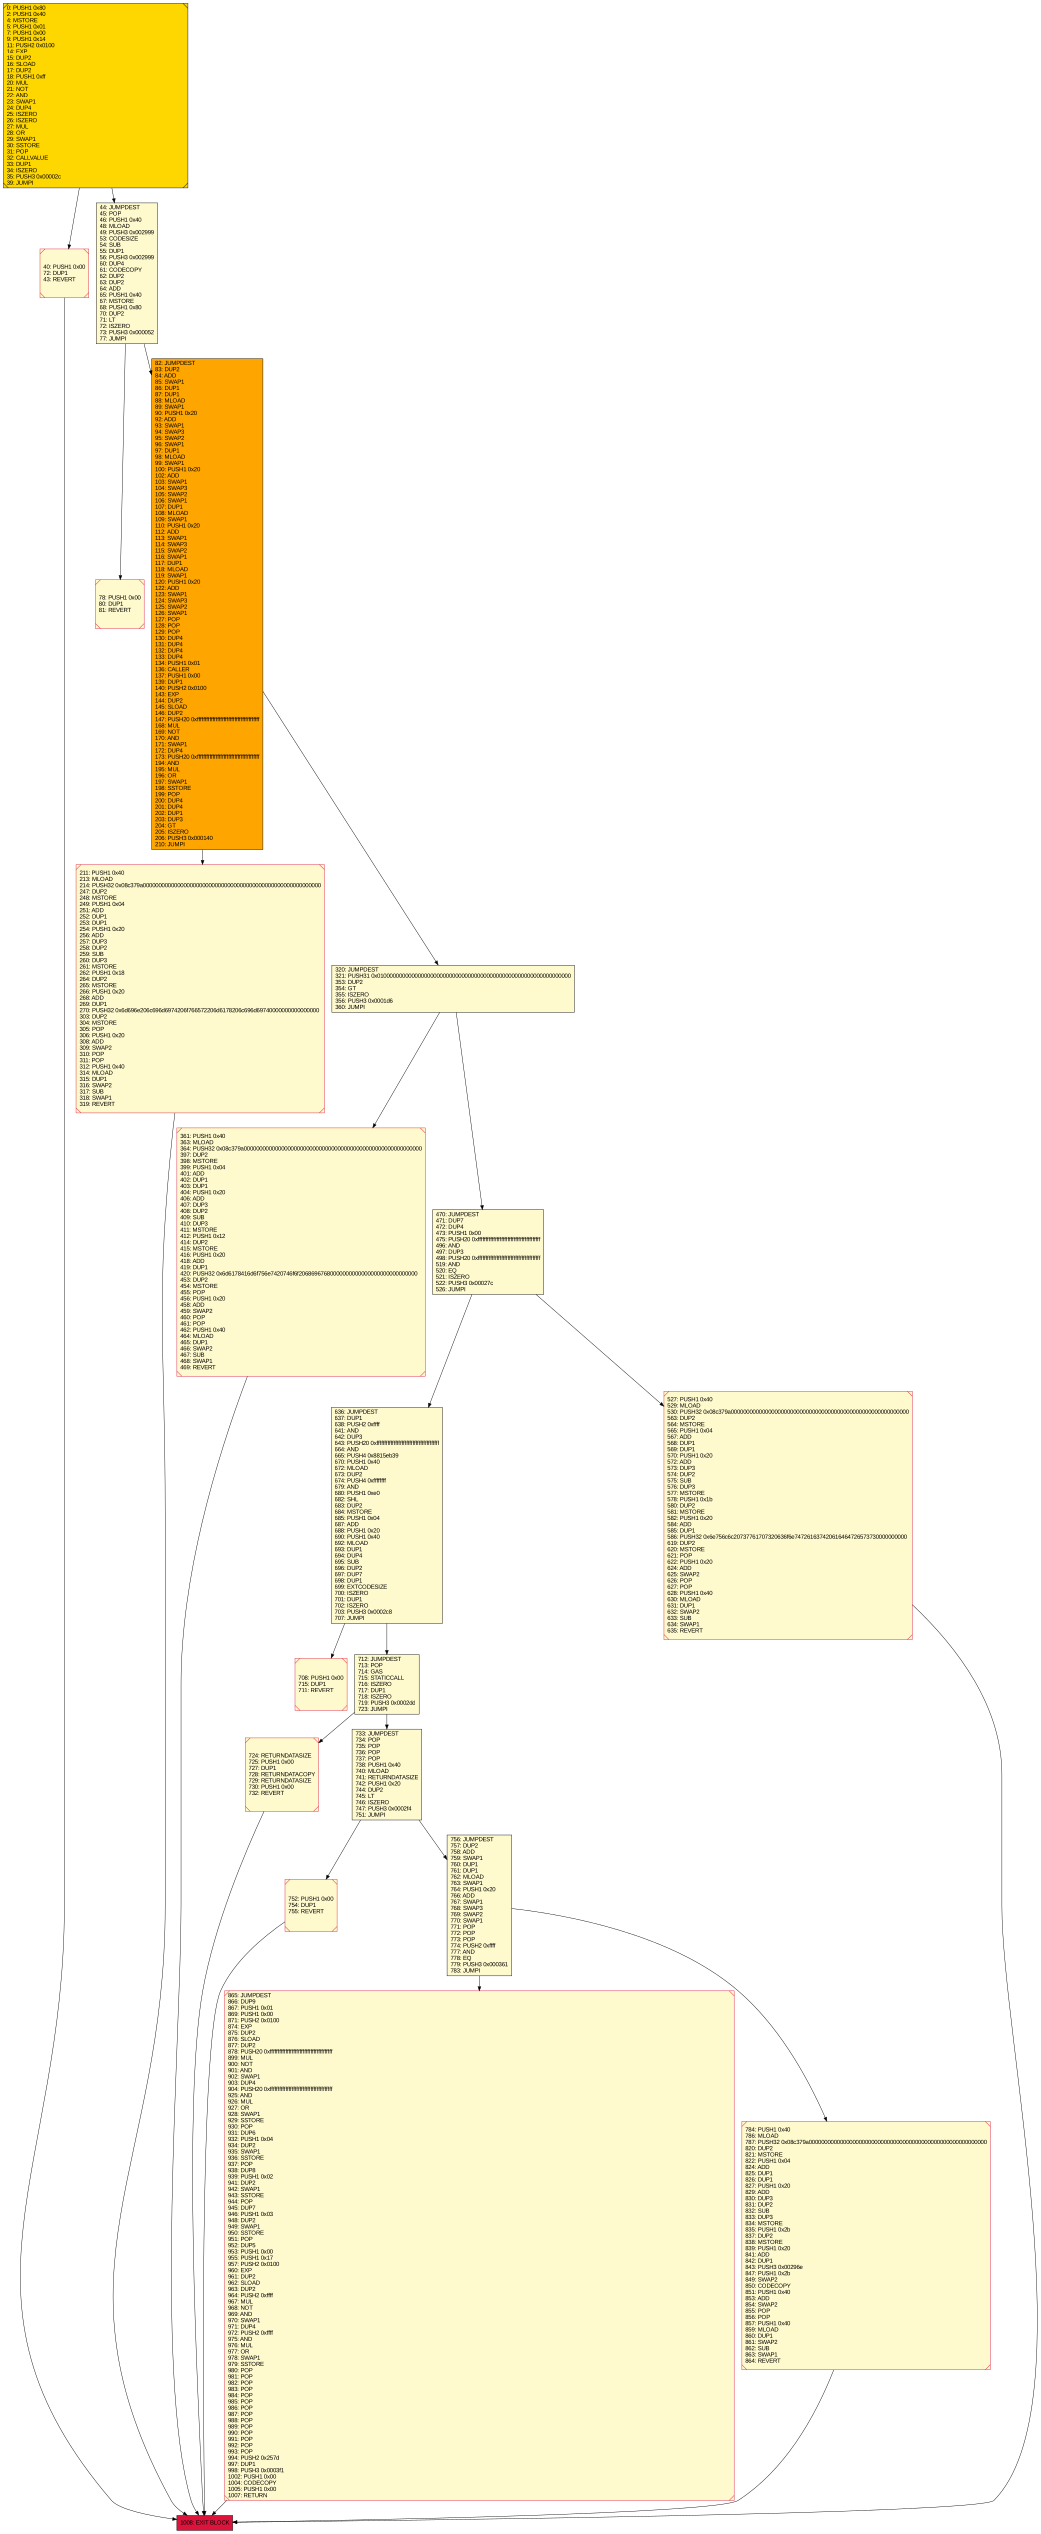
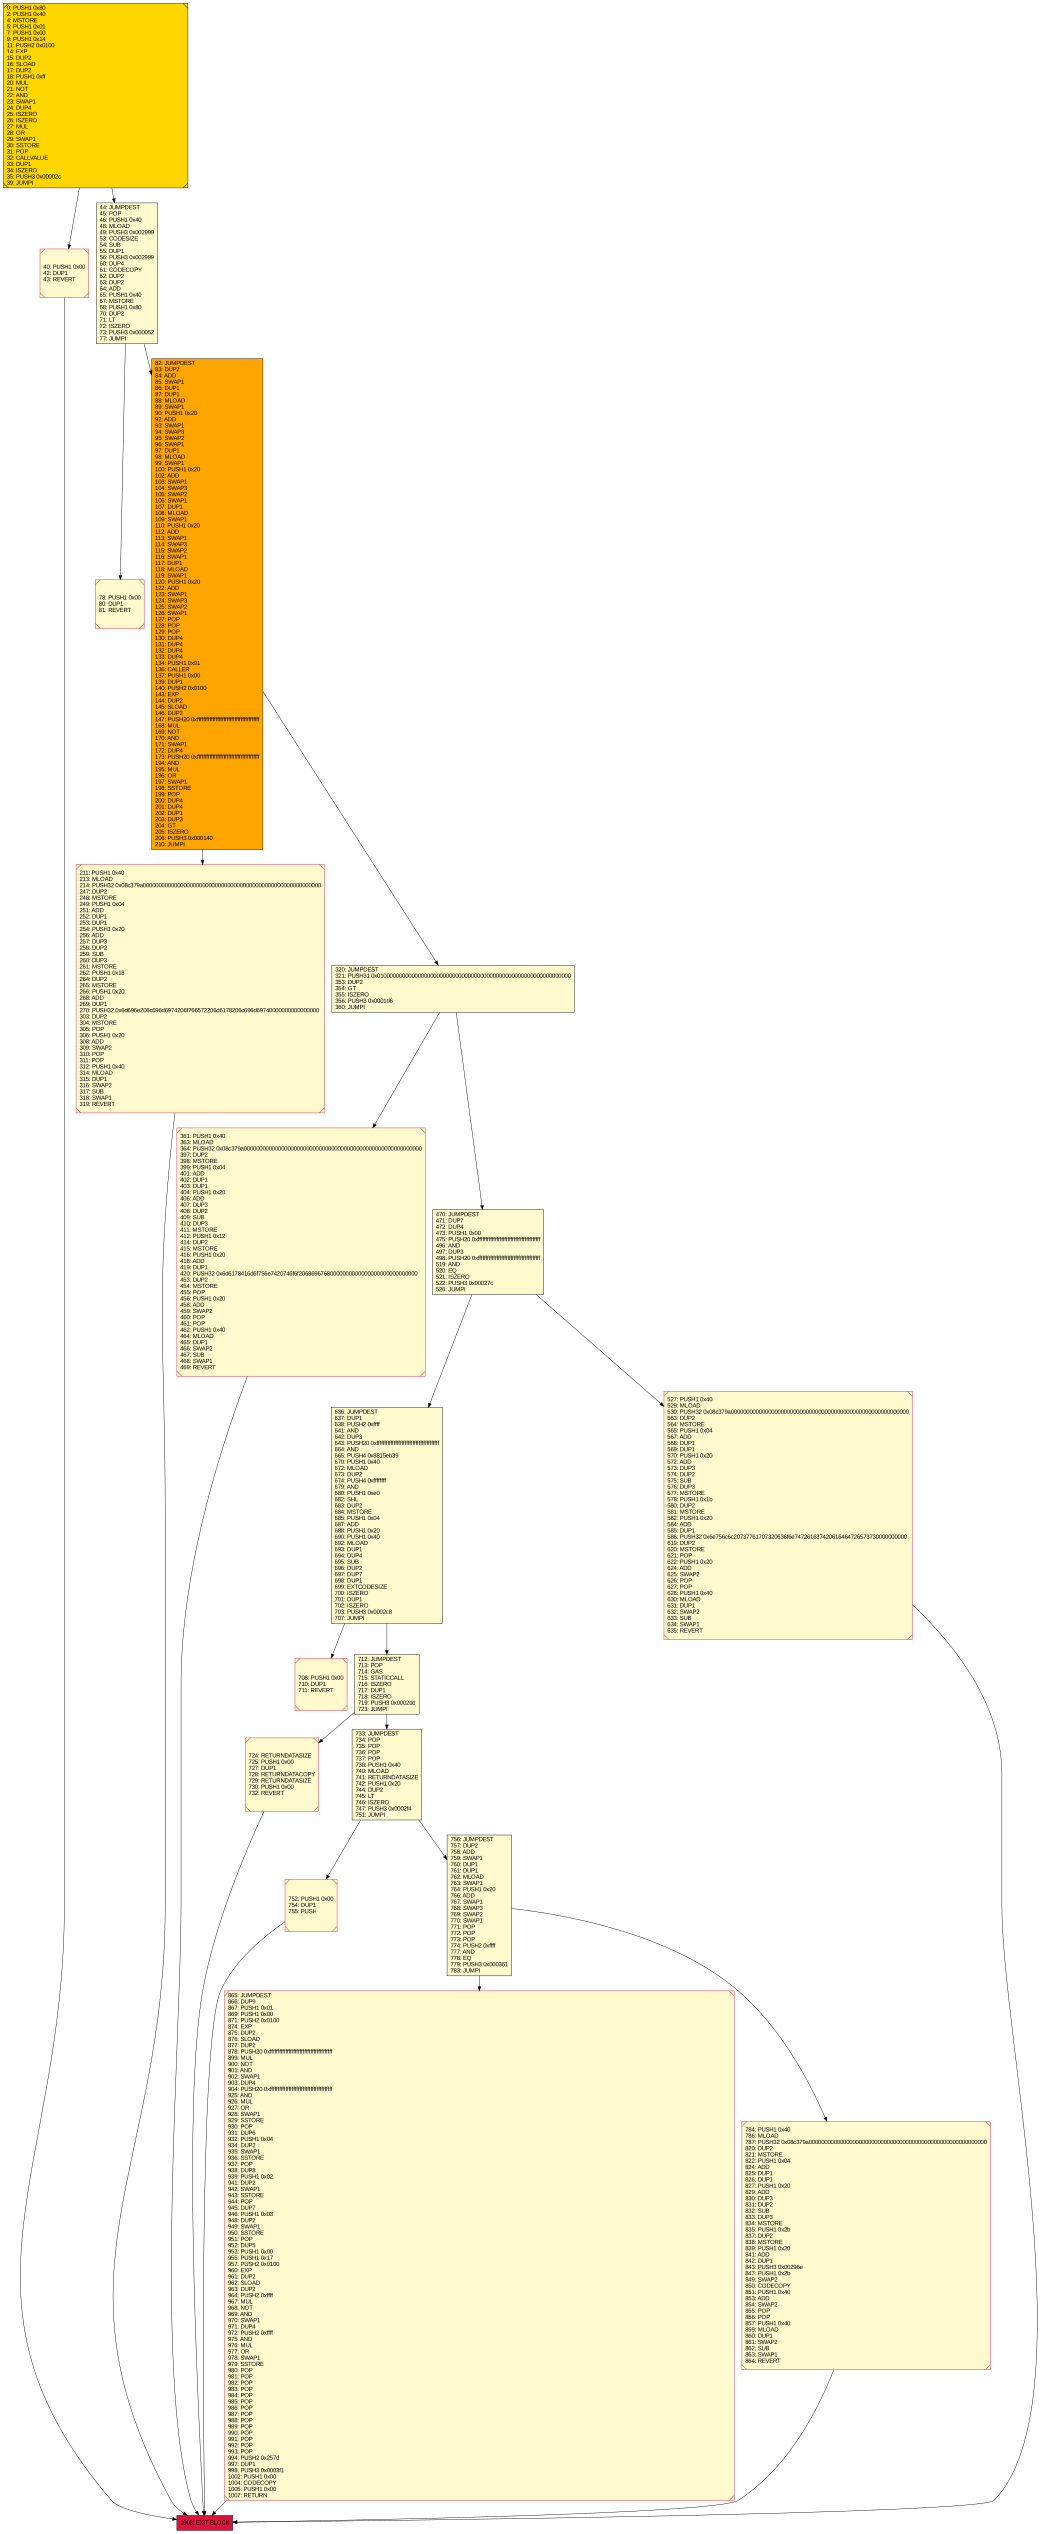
node "40: PUSH1 0x00 72: DUP1 43: REVERT": label "40: PUSH1 0x00 72: DUP1 43: REVERT" -> "40: PUSH1 0x00 42: DUP1 43: REVERT"
node "708: PUSH1 0x00 715: DUP1 711: REVERT": label "708: PUSH1 0x00 715: DUP1 711: REVERT" -> "708: PUSH1 0x00 710: DUP1 711: REVERT"
node "752: PUSH1 0x00 754: DUP1 755: REVERT": label "752: PUSH1 0x00 754: DUP1 755: REVERT" -> "752: PUSH1 0x00 754: DUP1 755: PUSH"
